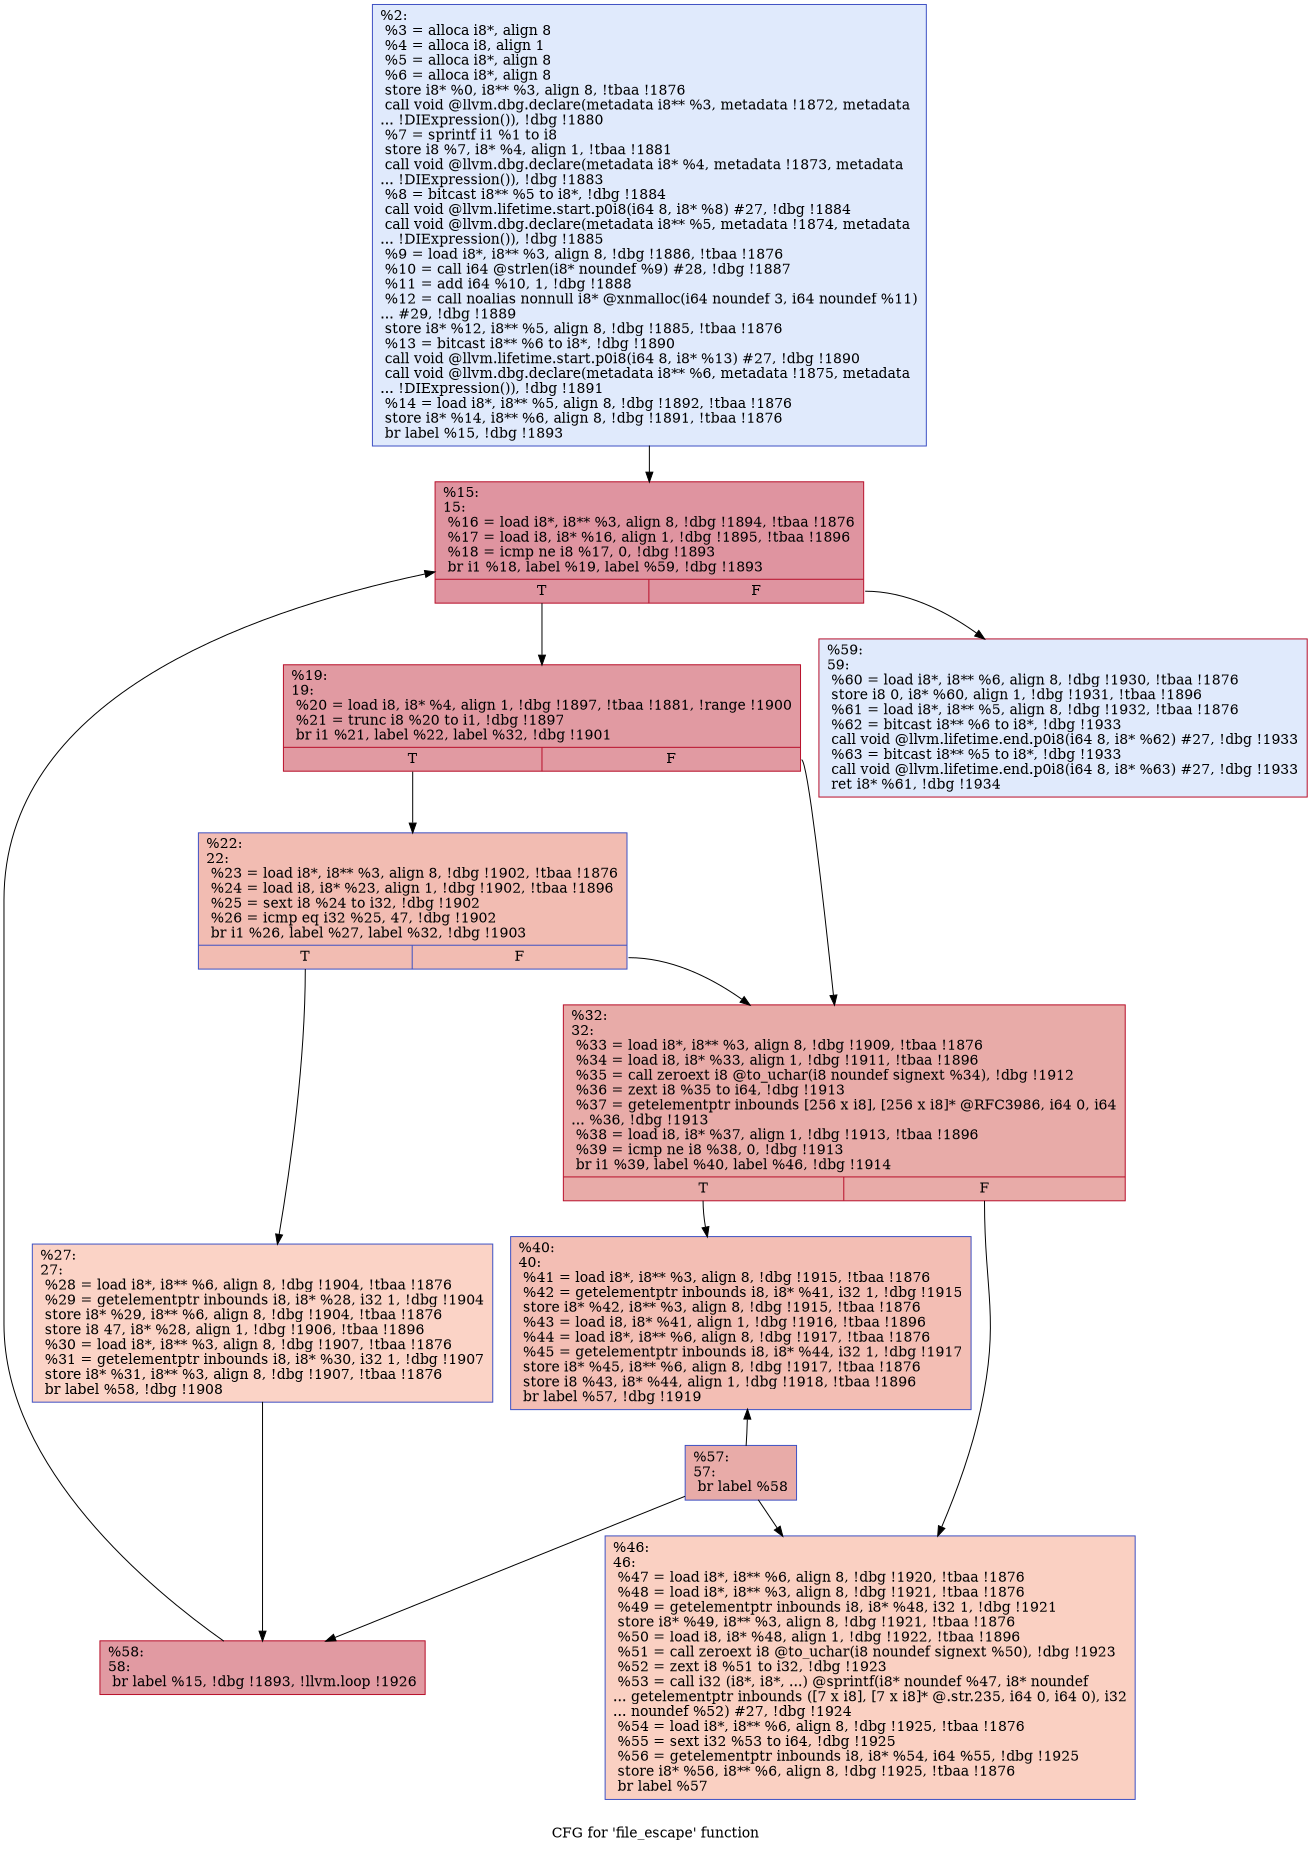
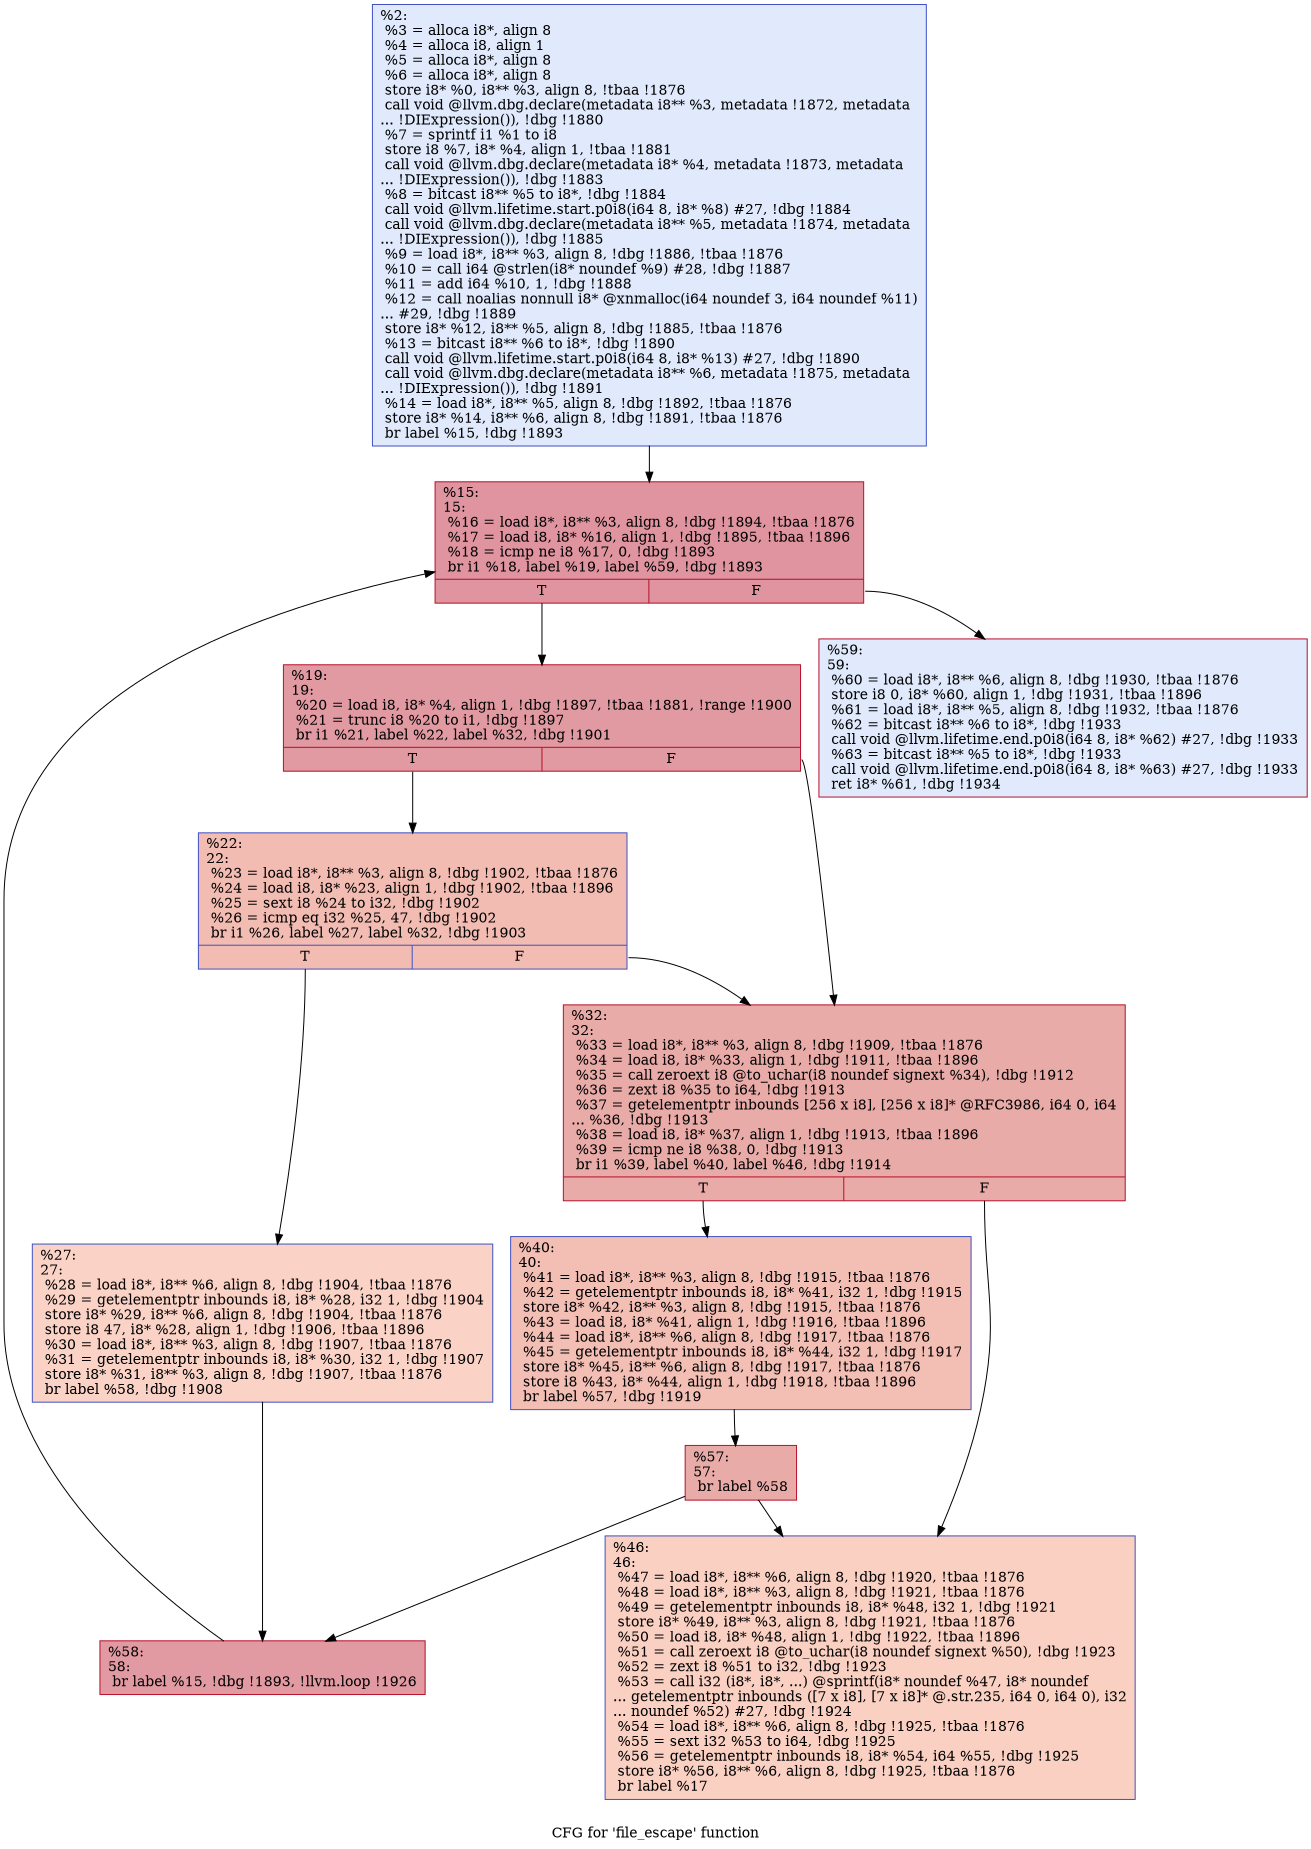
edge "%57:" -> "%40:": reversed
node "%57:": color #3d50c3ff -> #b70d28ff
node "%46:": text "br label %57" -> "br label %17"
